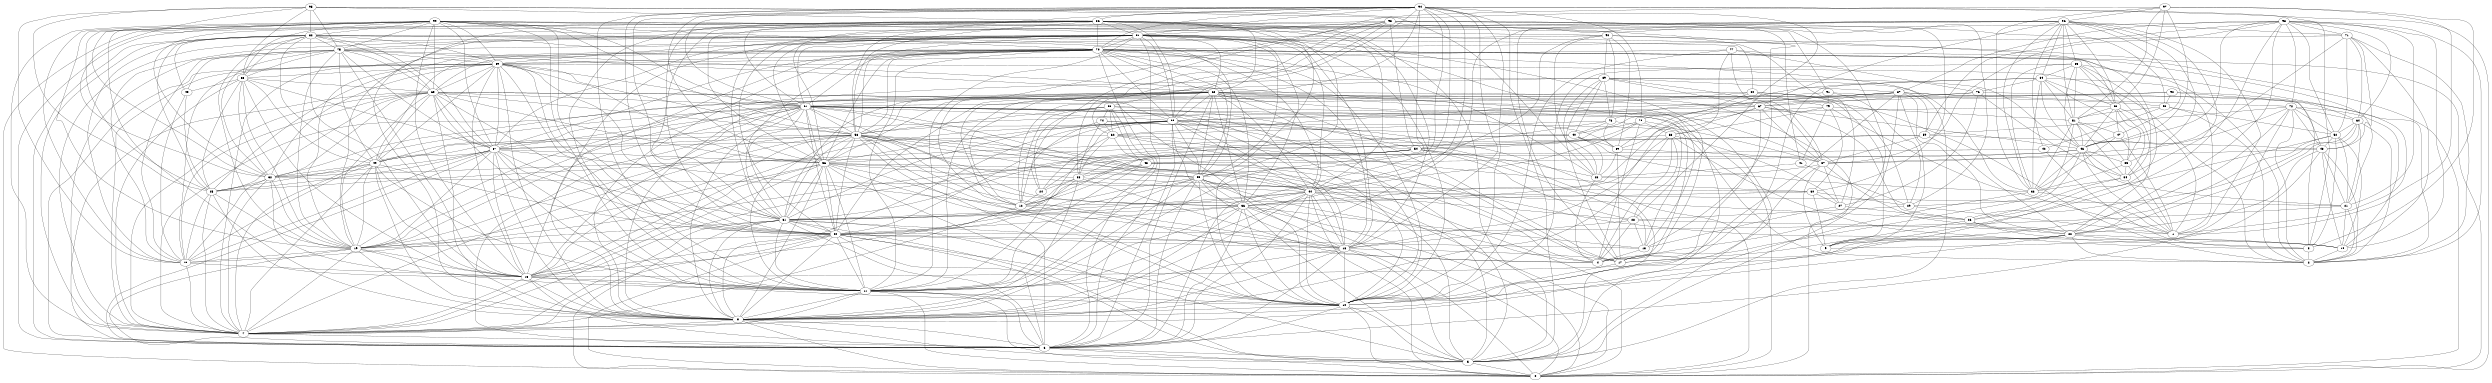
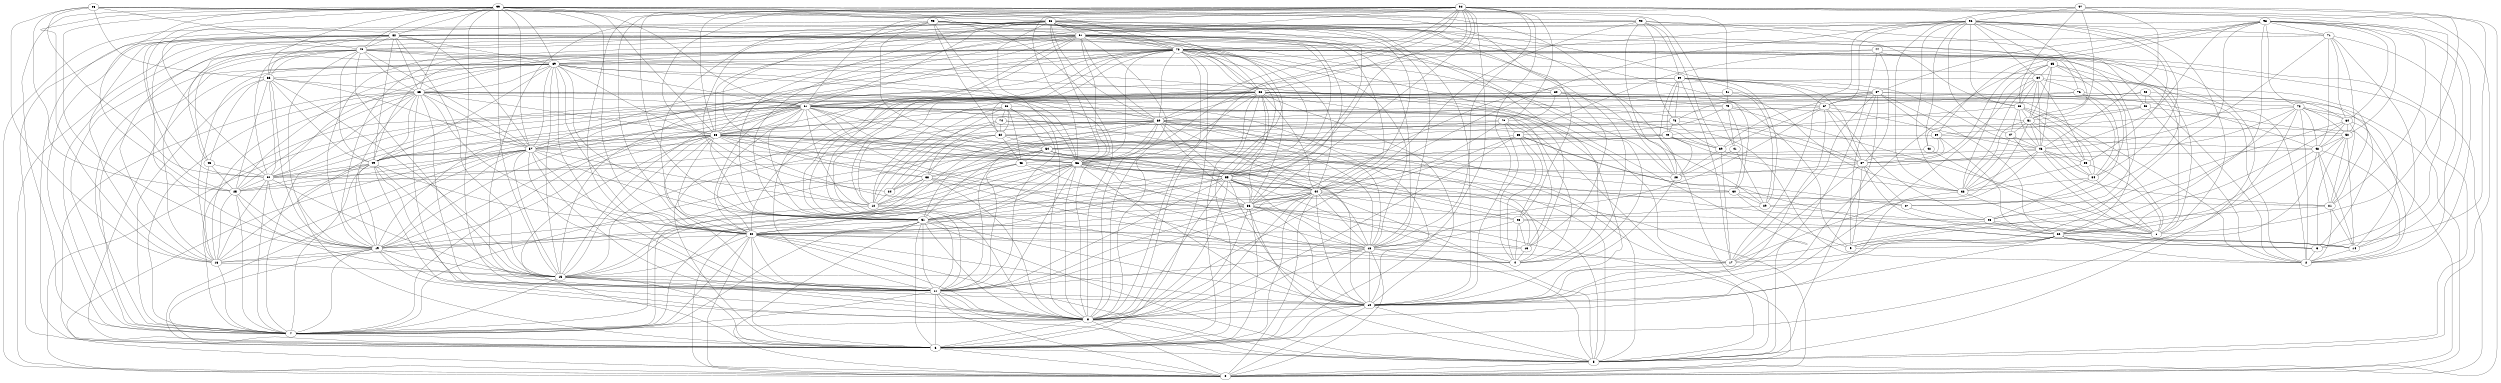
edge "82" -> "95": now "82" -> "90"
edge "32" -> "45": added
edge "36" -> "56": added
edge "13" -> "27": removed
